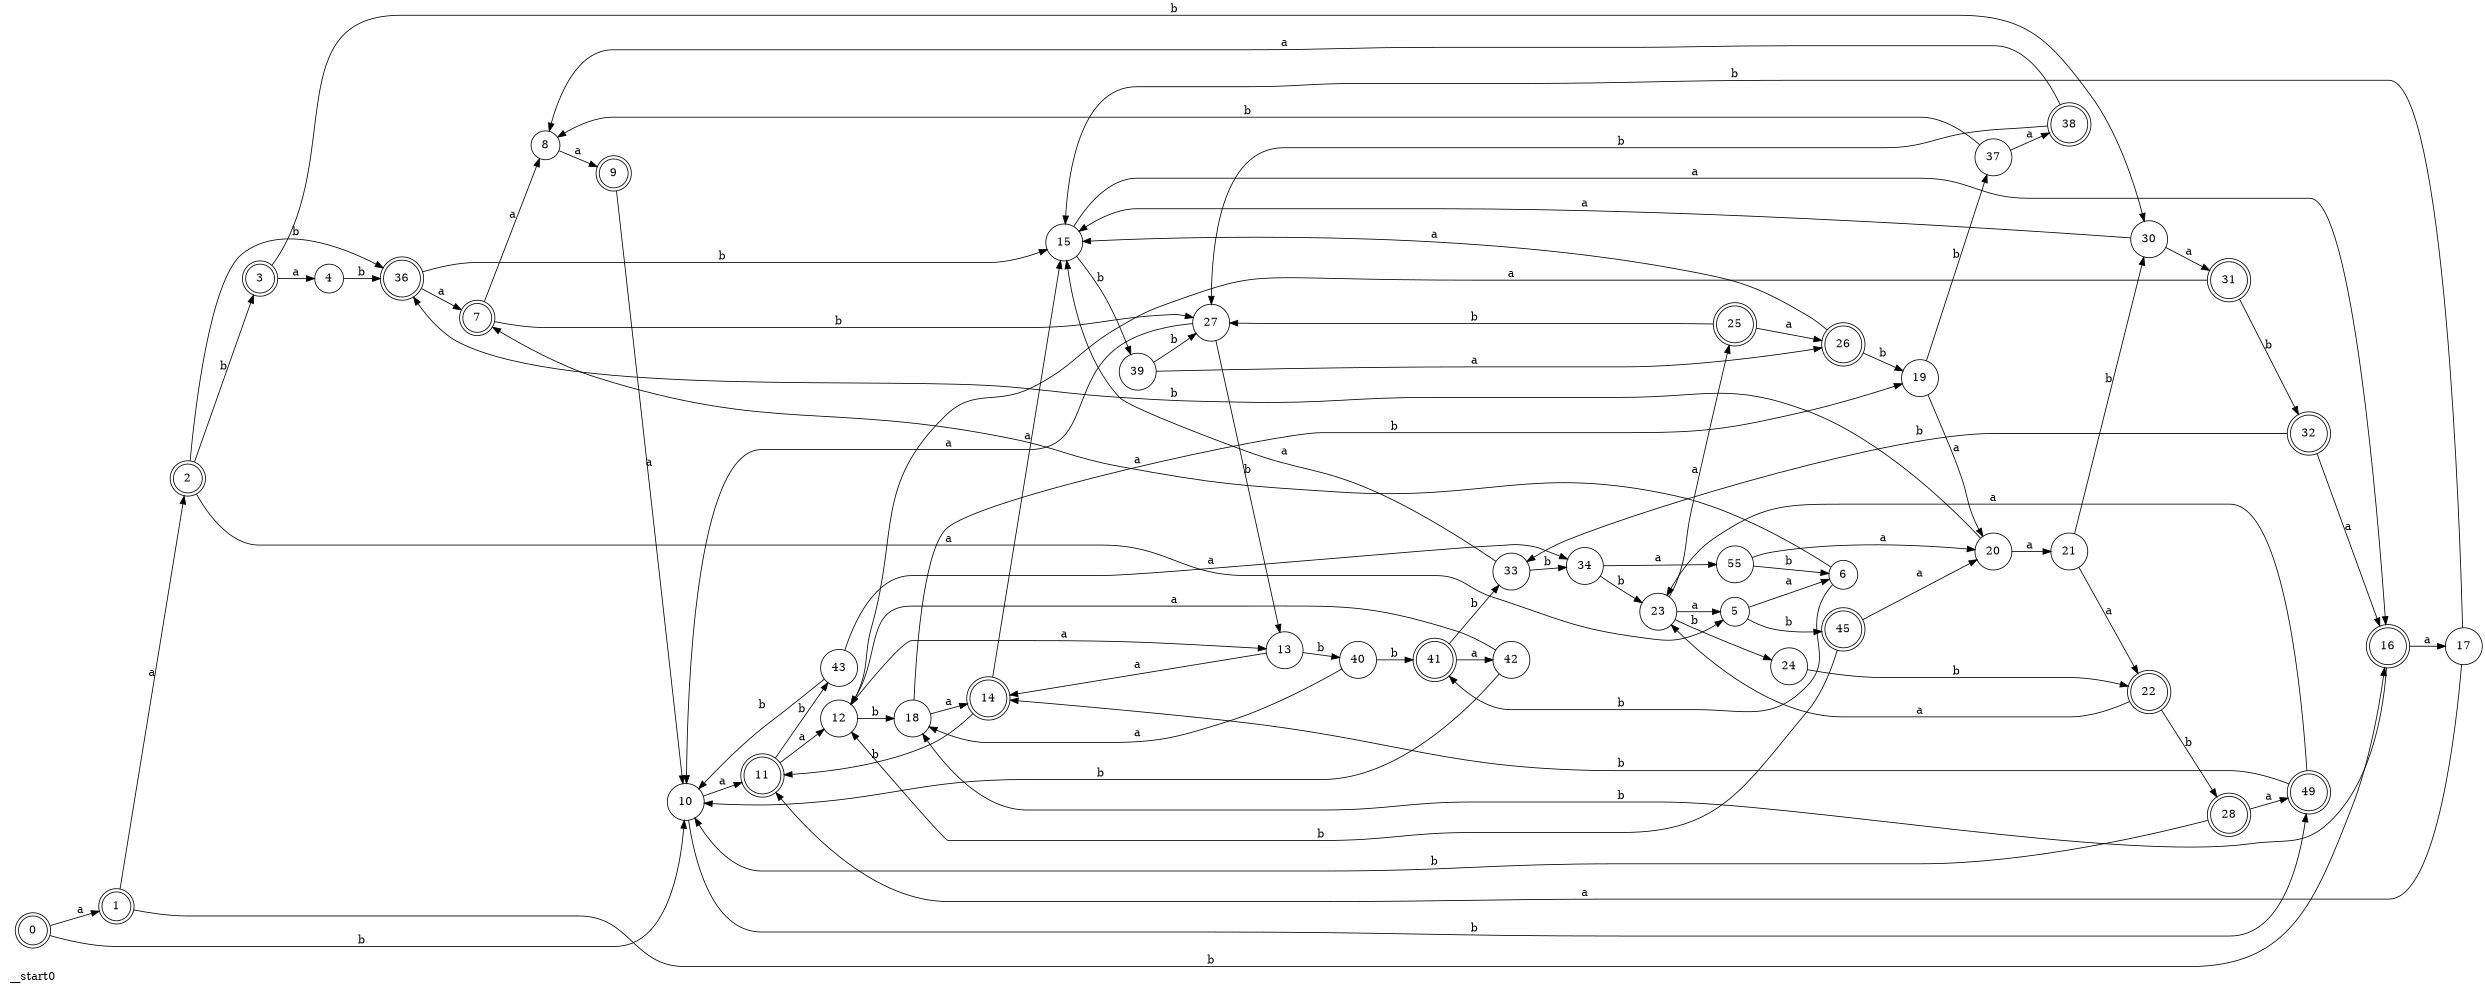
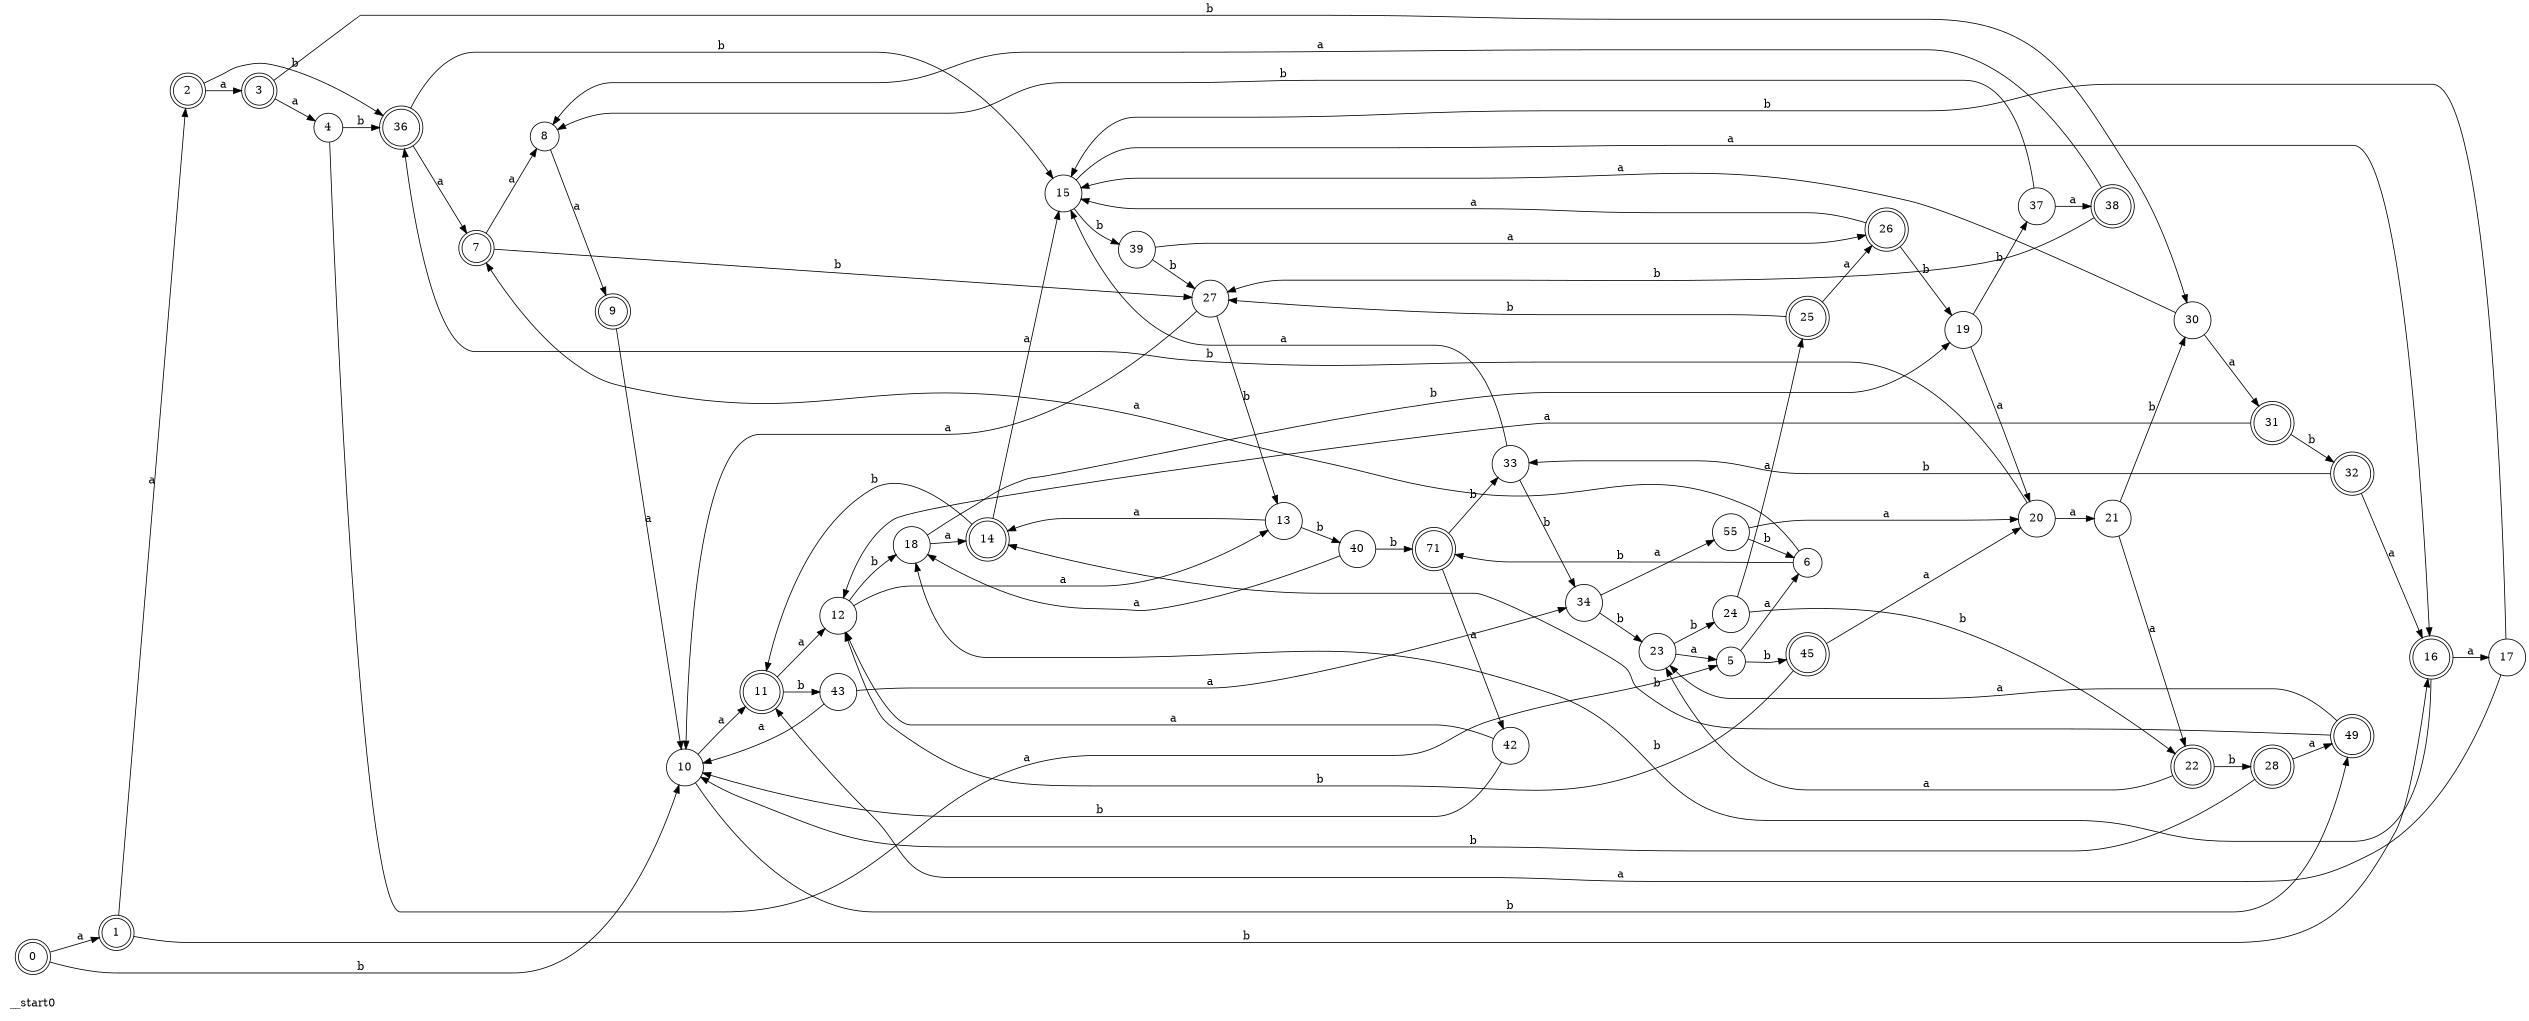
edge "2" -> "3": label "b" -> "a"
edge "23" -> "25": now "24" -> "25"
edge "2" -> "5": now "4" -> "5"
node "41": label "41" -> "71"
edge "43" -> "10": label "b" -> "a"
